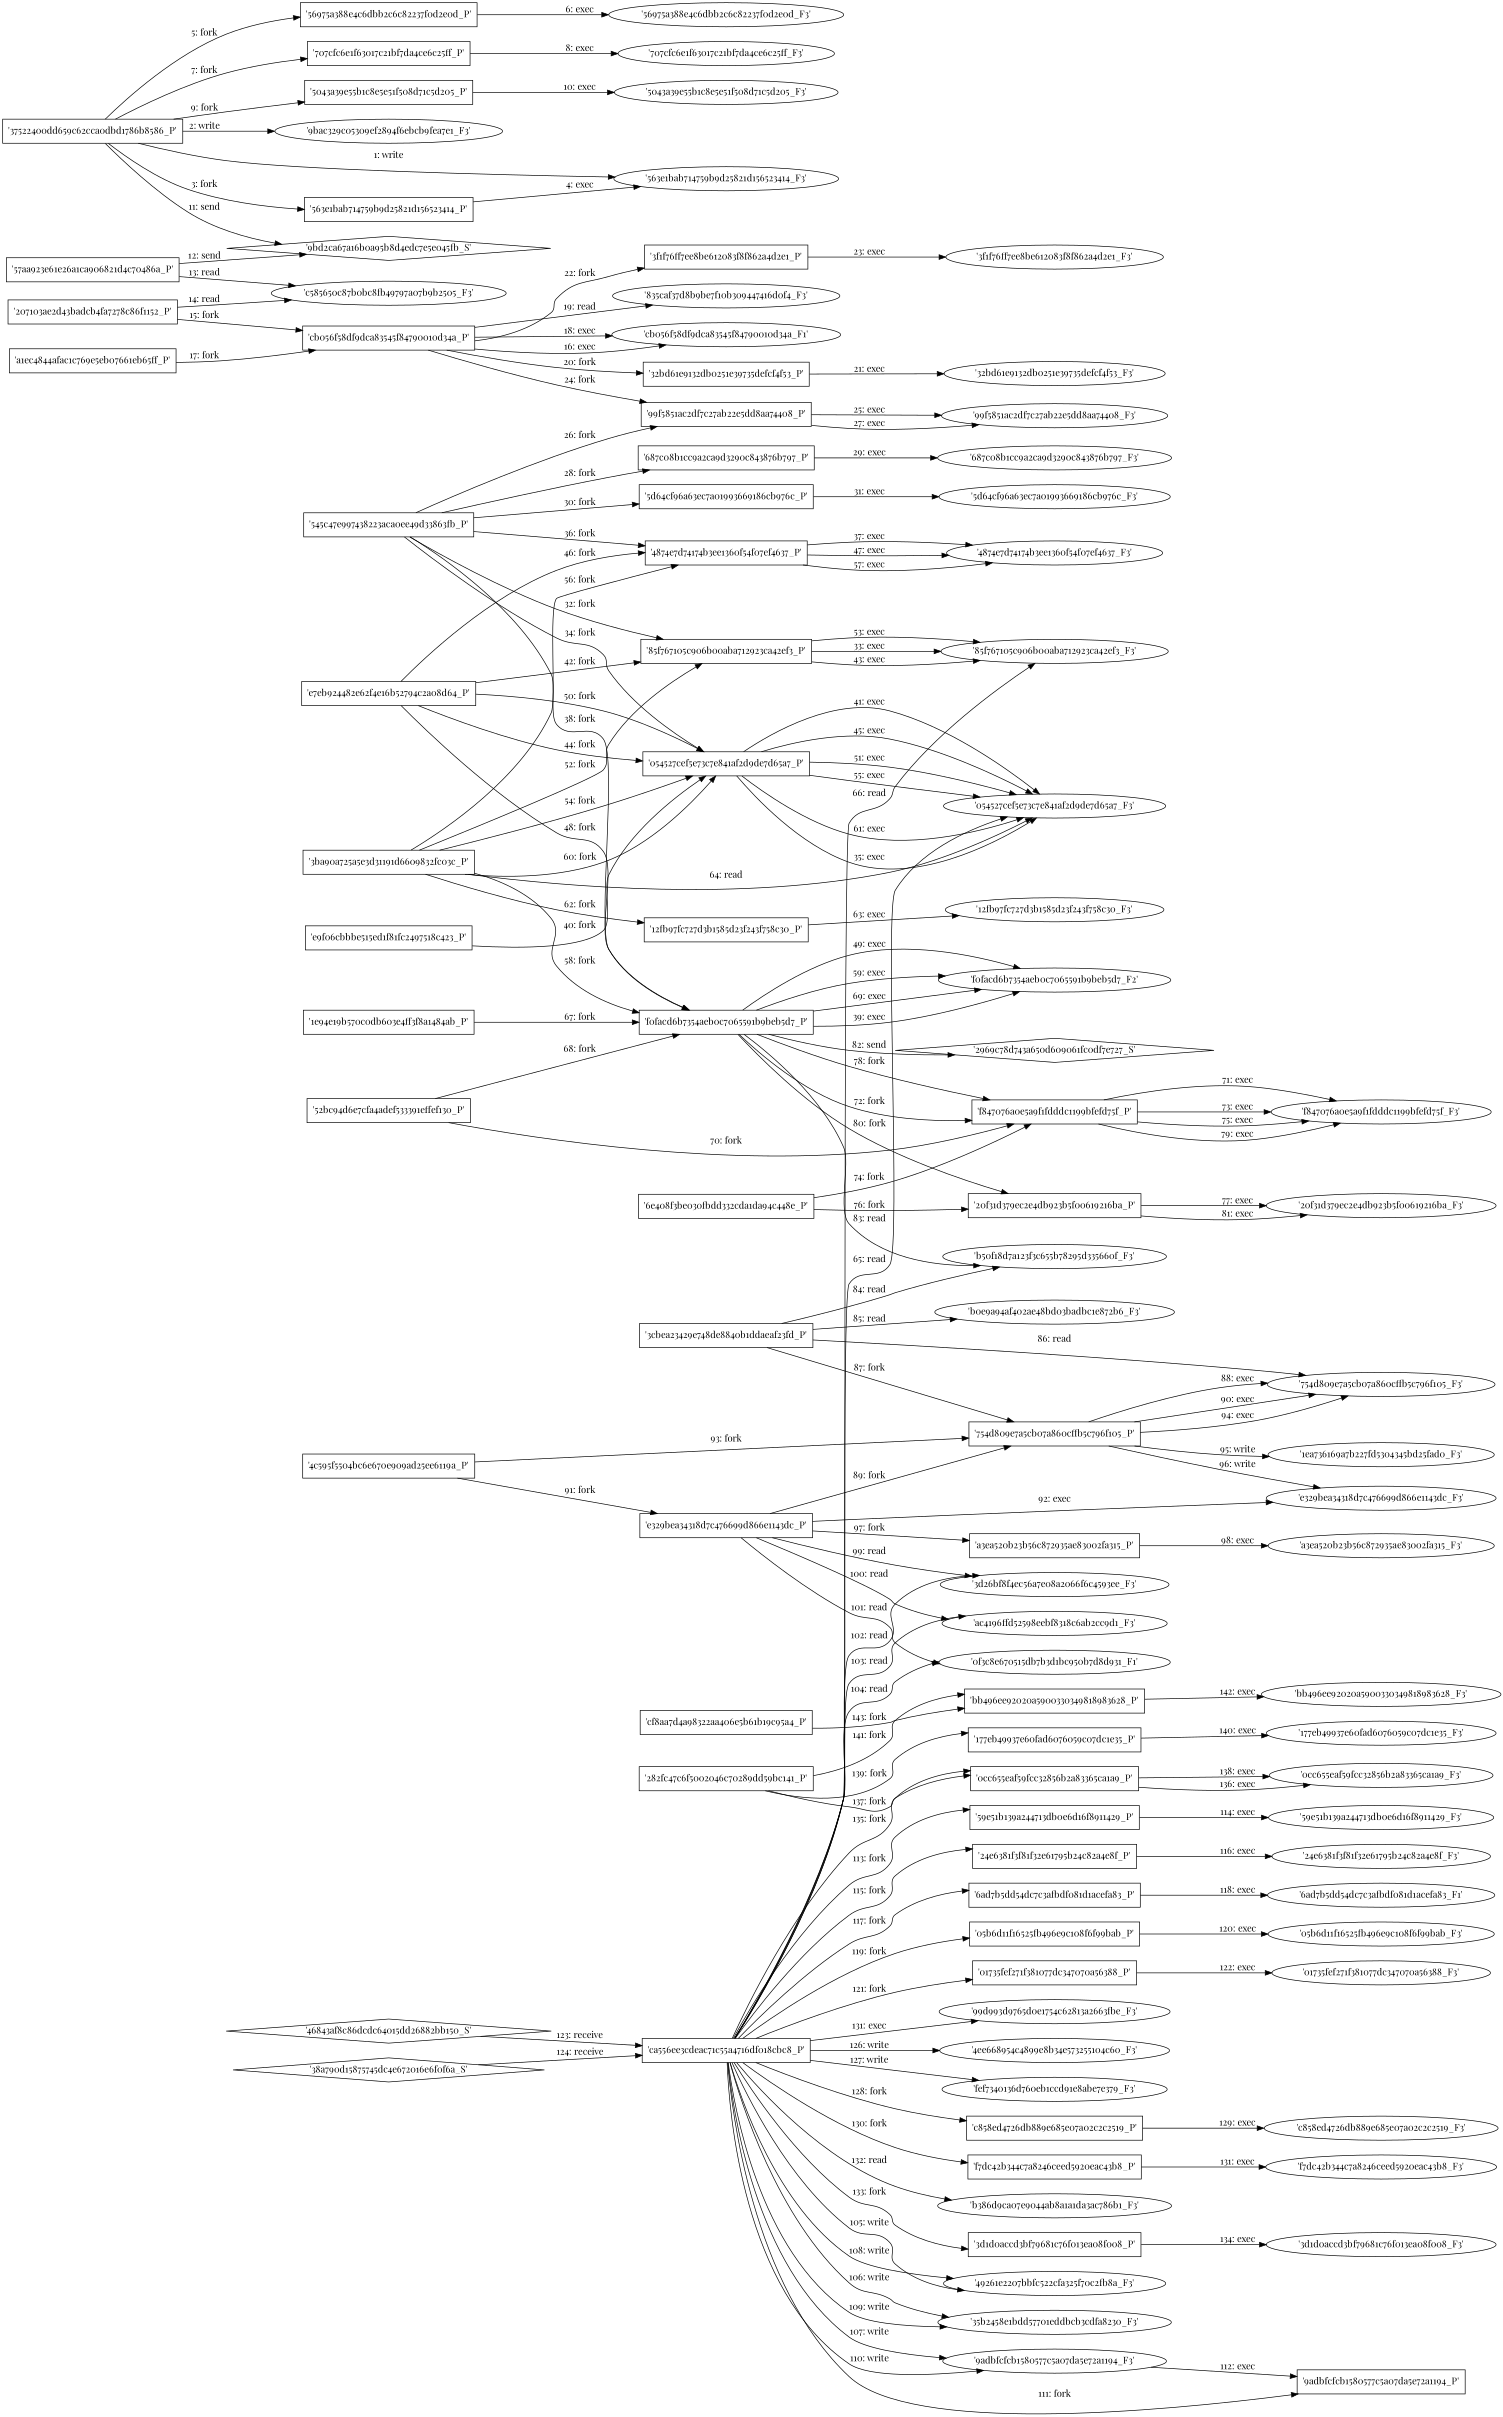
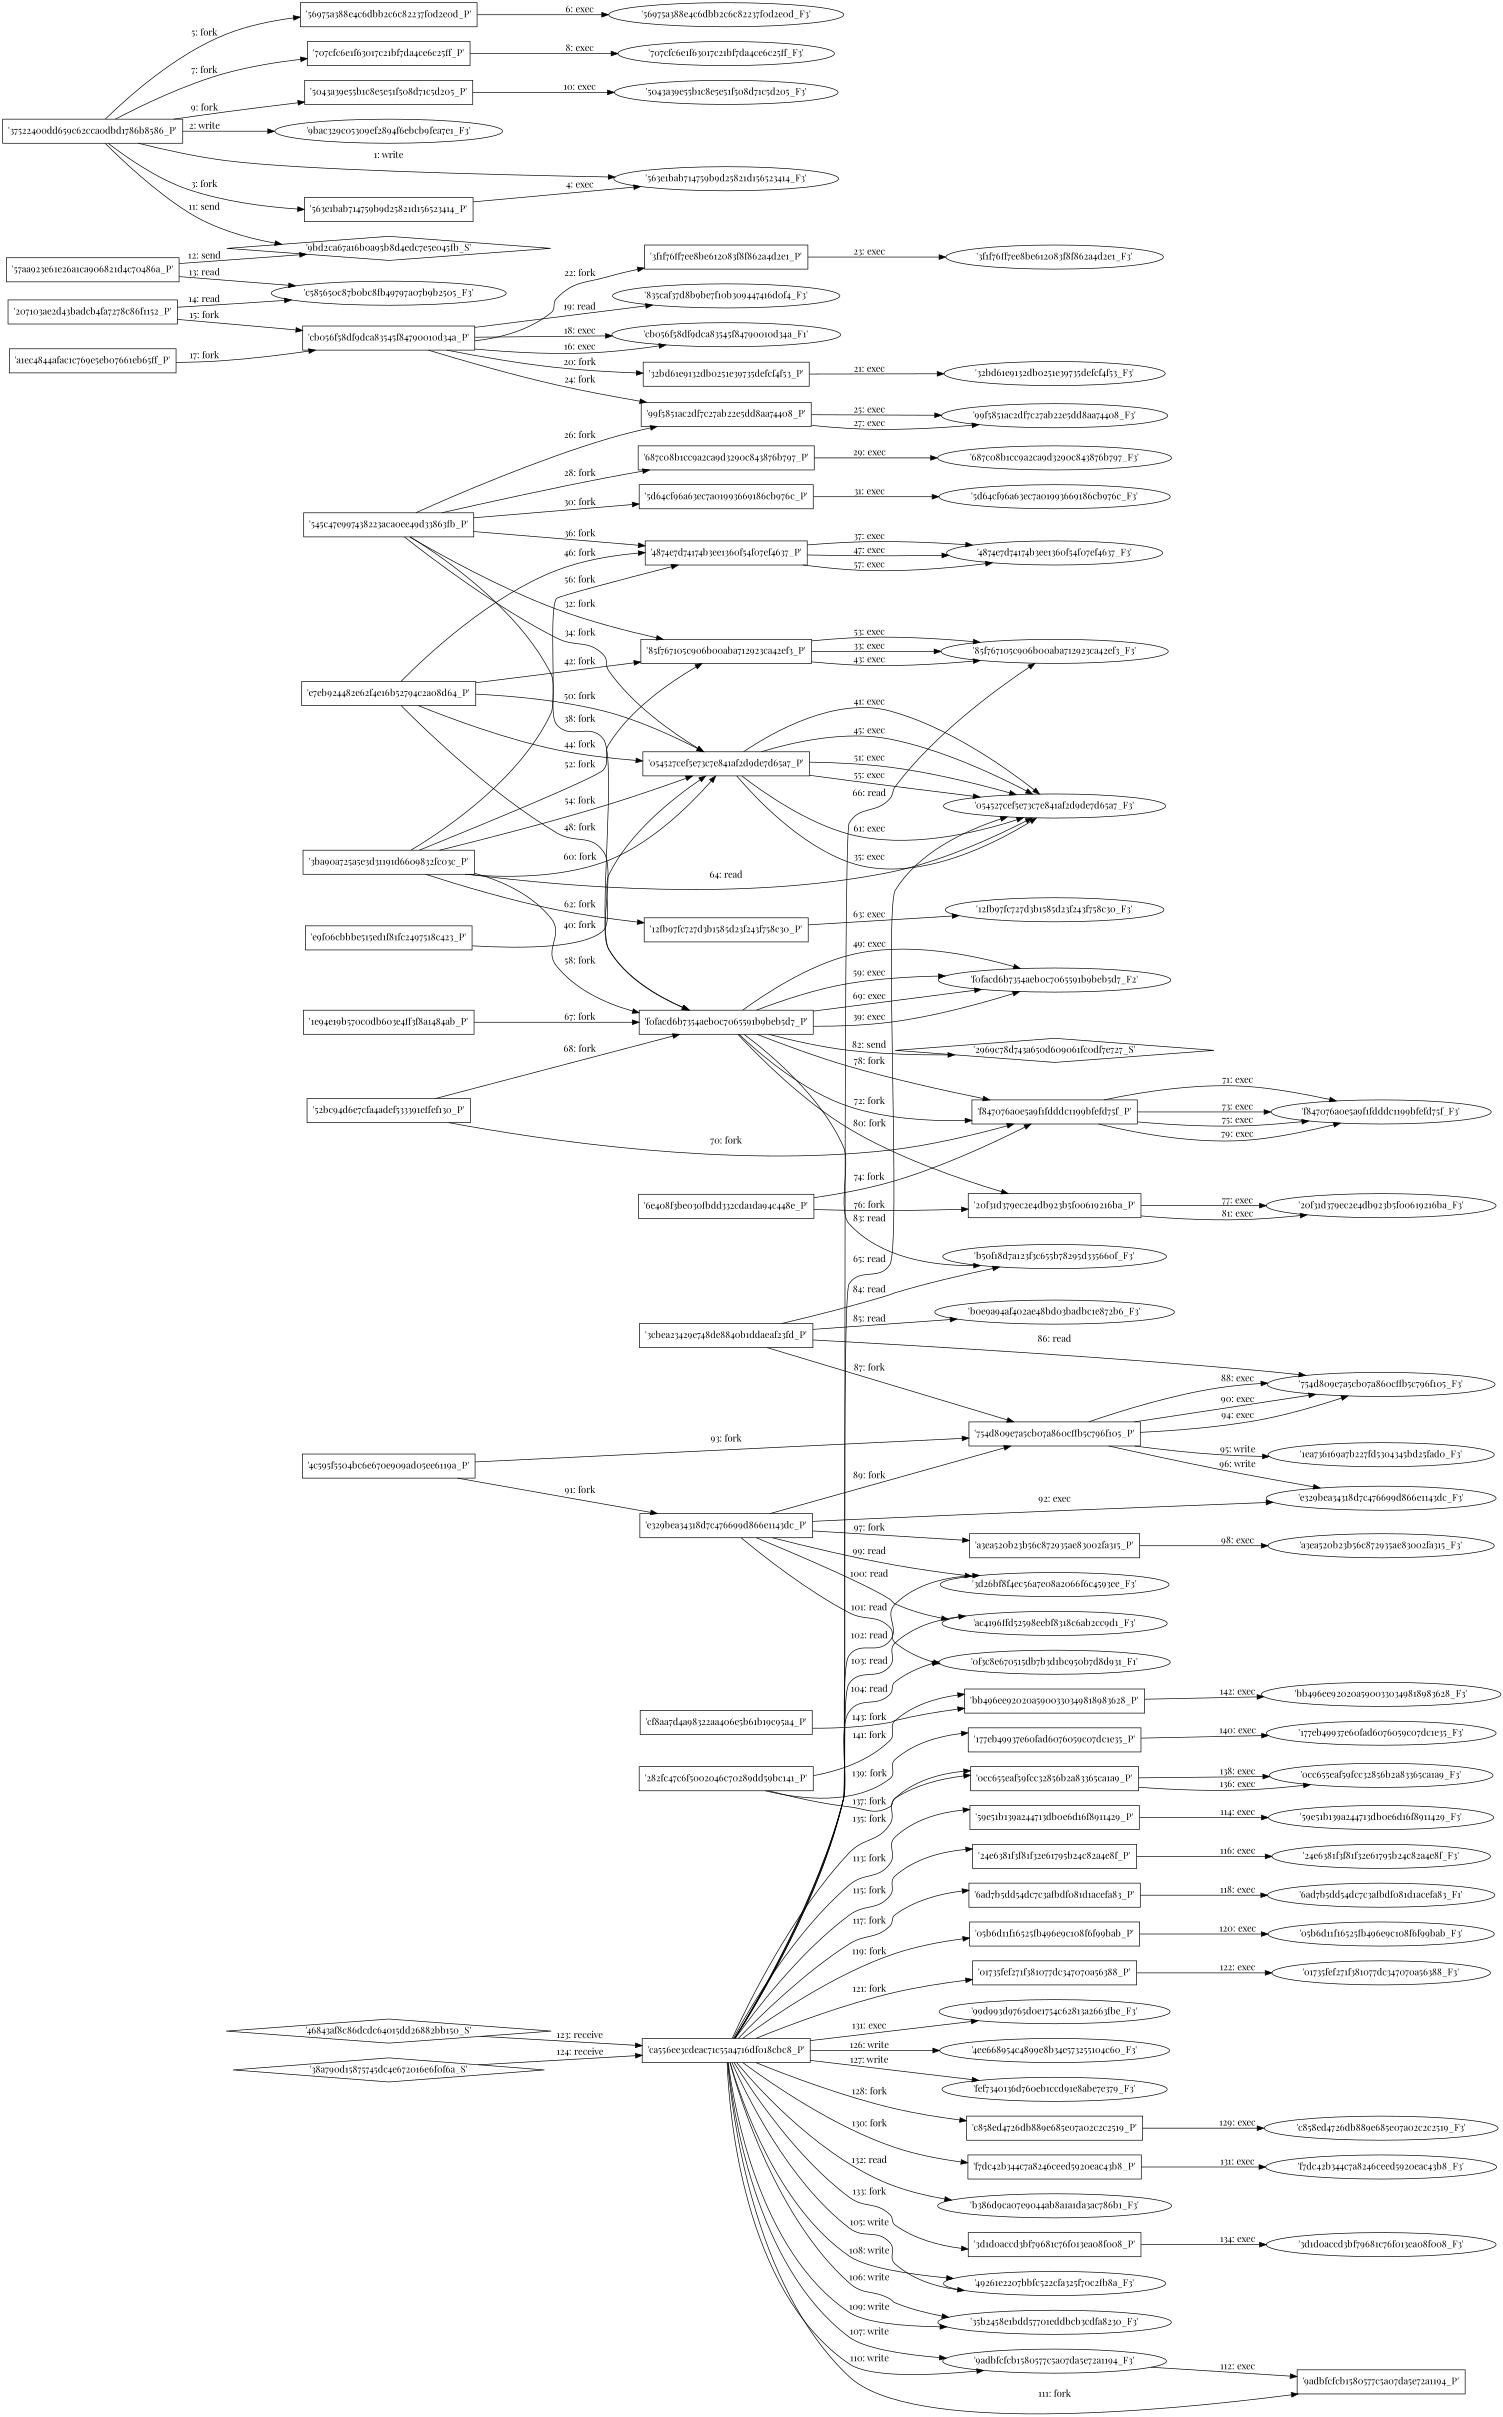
node "'4c595f5504bc6e670e909ad25ee6119a_P'": label "'4c595f5504bc6e670e909ad25ee6119a_P'" -> "'4c595f5504bc6e670e909ad05ee6119a_P'"
